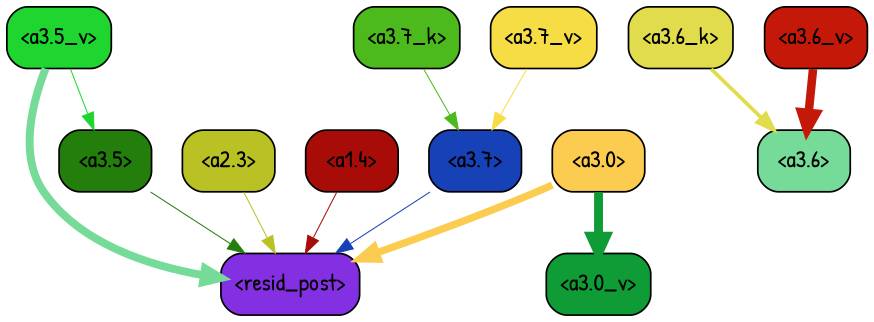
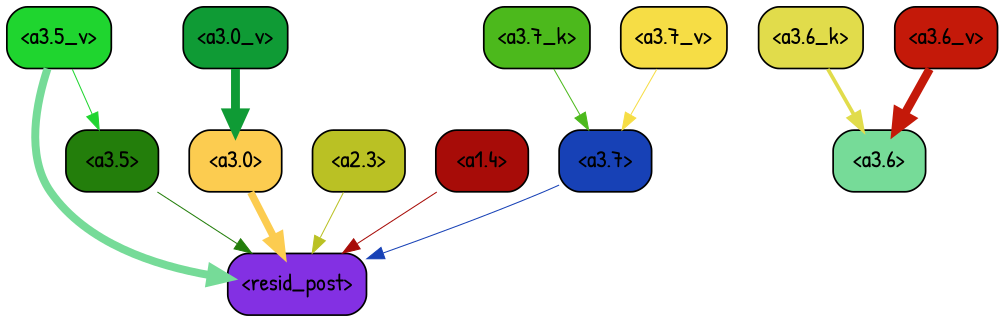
edge "<a3.0>" -> "<a3.0_v>": reversed
